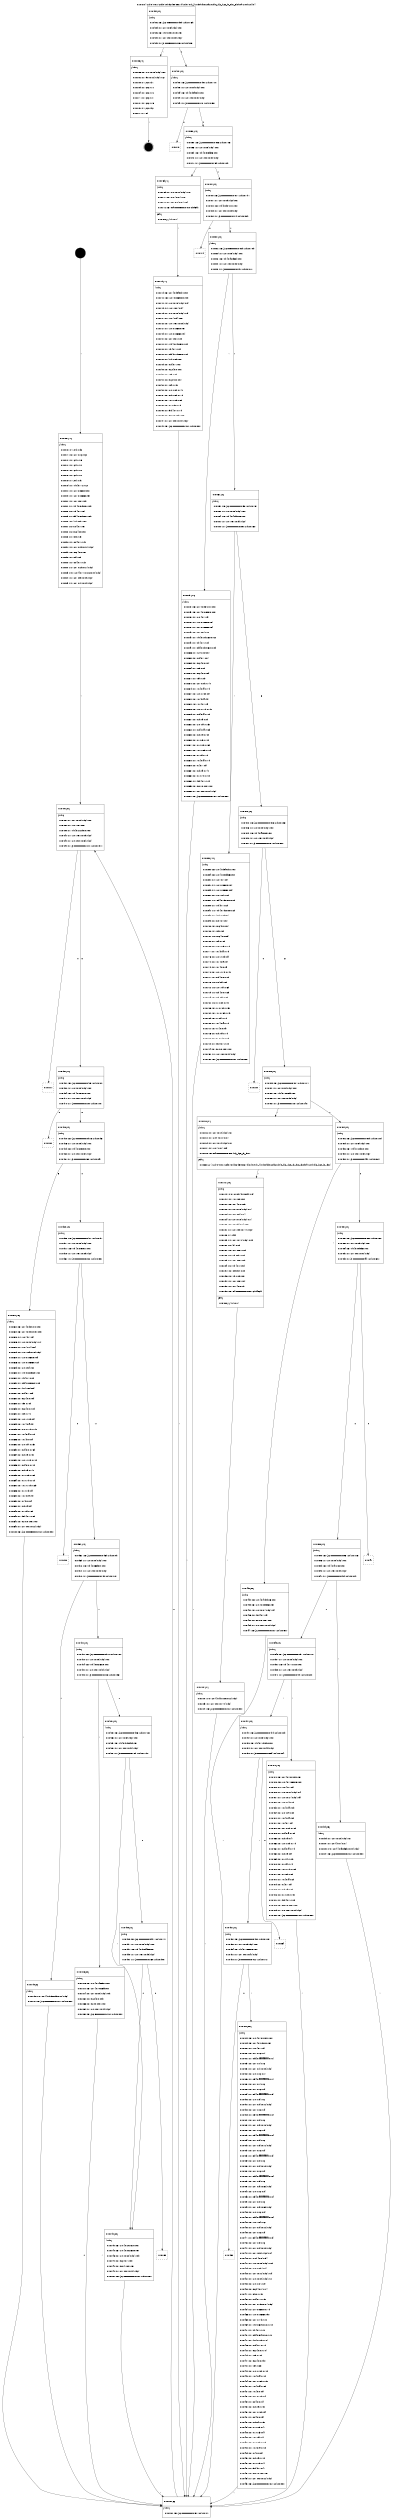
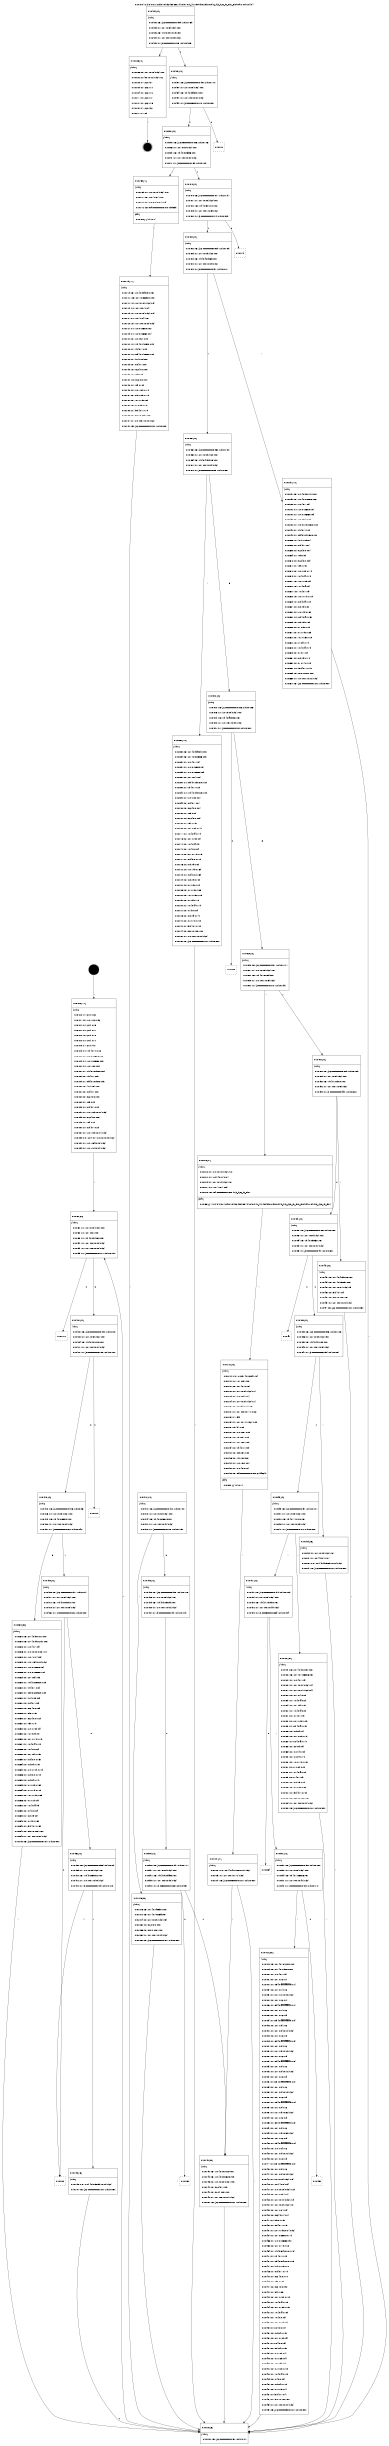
edge "0x401b58 [28]" -> "0x401b74 [28]": now "0x401b58 [28]" -> "0x402433"
edge "0x401b90 [28]" -> "0x4021eb [30]": now "0x4022c1 [21]" -> "0x4021eb [30]"
